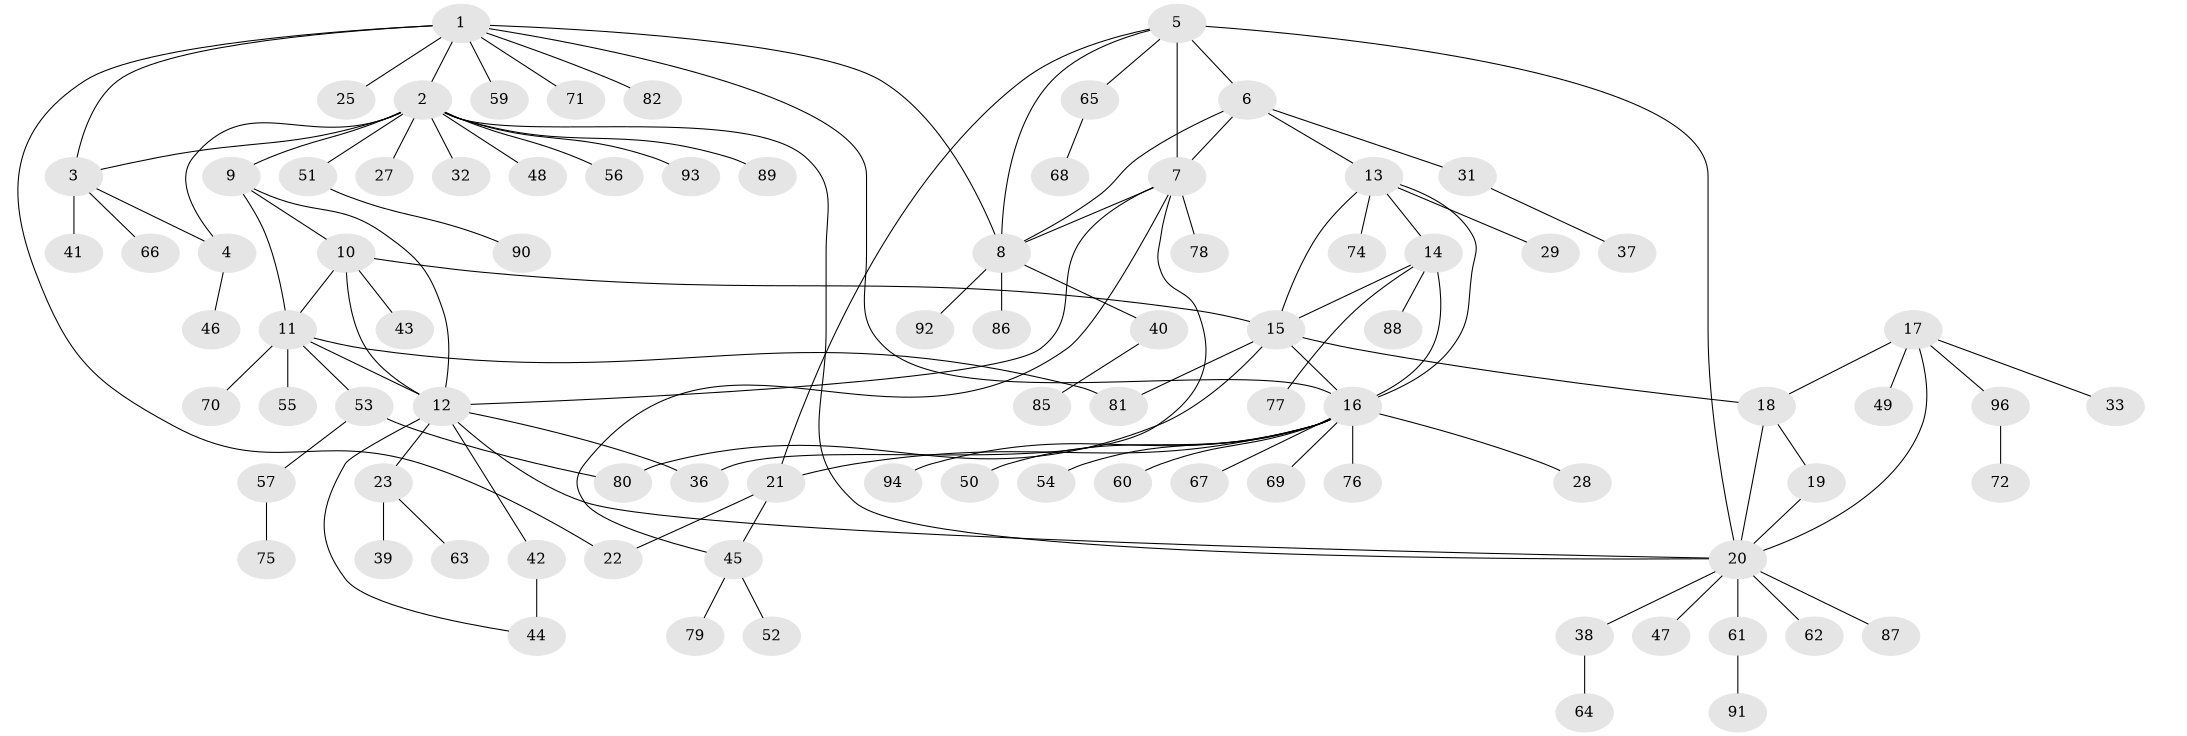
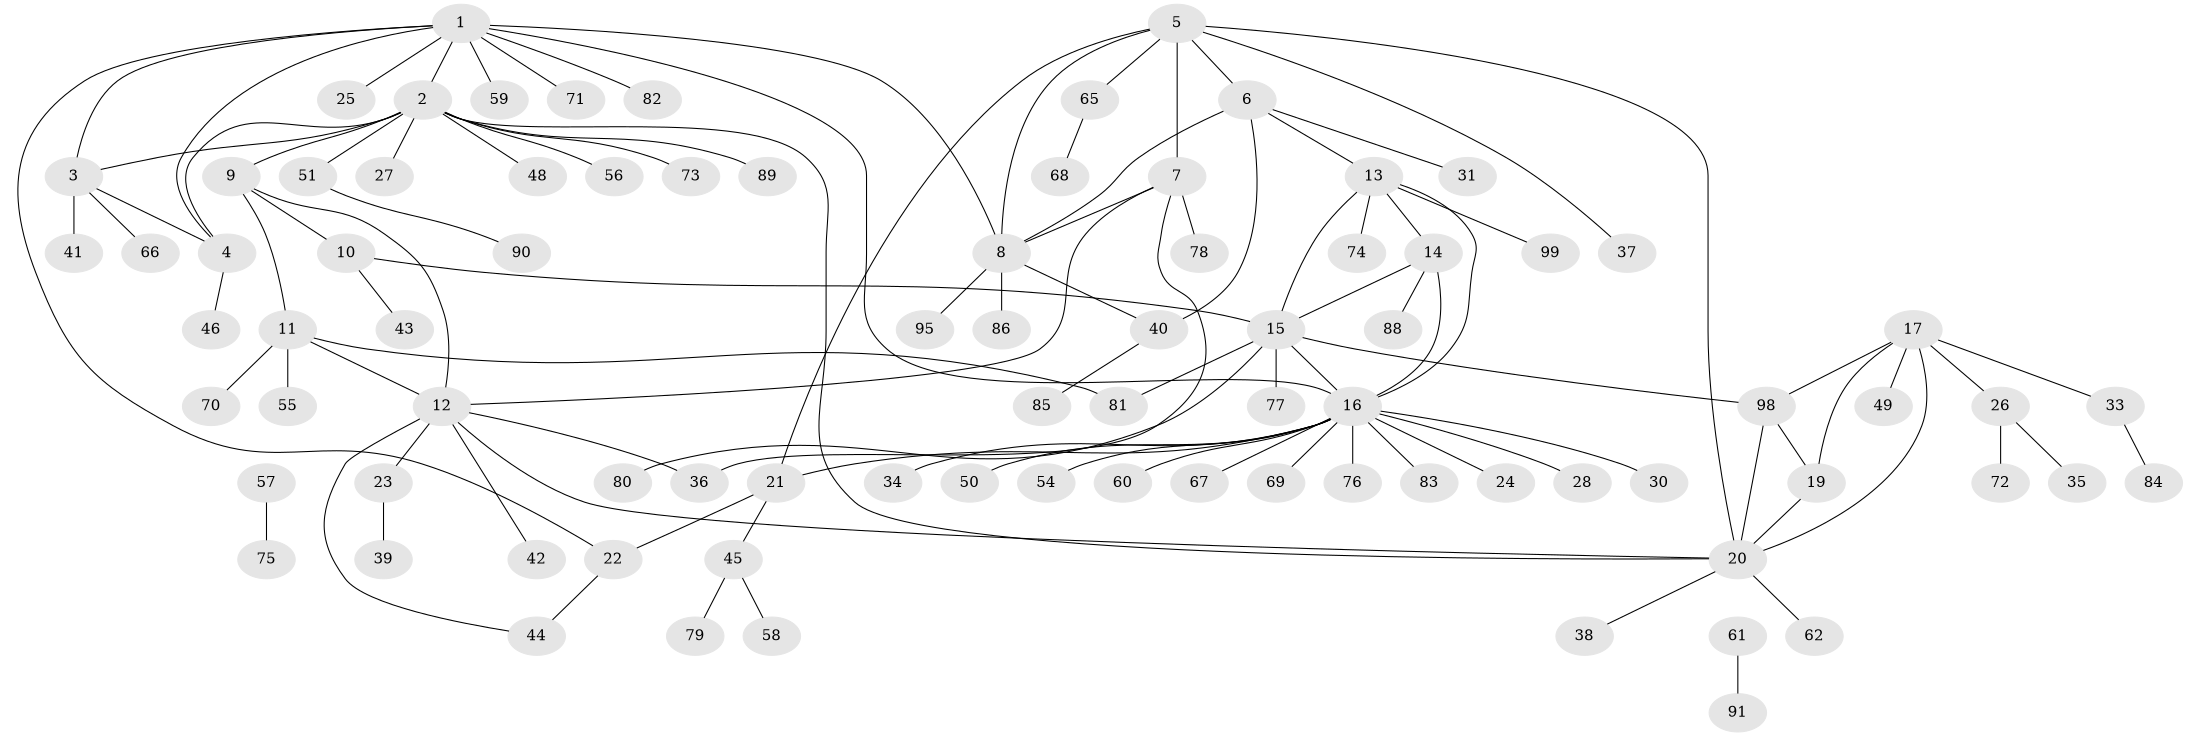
edge "1" -- "4": added
edge "6" -- "7": now "6" -- "40"
node "32": removed
node "93": label "93" -> "73"
edge "31" -- "37": now "5" -- "37"
node "29": label "29" -> "99"
edge "10" -- "11": removed
edge "14" -- "77": now "15" -- "77"
node "92": label "92" -> "95"
edge "10" -- "12": removed
edge "7" -- "45": removed
edge "17" -- "19": added
node "53": removed
node "18": label "18" -> "98"
node "96": label "96" -> "26"
node "94": label "94" -> "34"
node "83": added
node "24": added
node "30": added
node "35": added
node "84": added
node "63": removed
edge "42" -- "44": now "22" -- "44"
edge "20" -- "61": removed
node "52": label "52" -> "58"
node "47": removed
node "87": removed
node "64": removed
